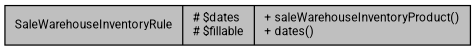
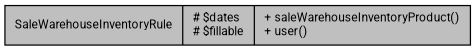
node "SaleWarehouseInventoryRule": text "+ dates()" -> "+ user()"
